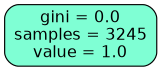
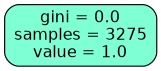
node "gini = 0.0 samples = 3245 value = 1.0": label "gini = 0.0 samples = 3245 value = 1.0" -> "gini = 0.0 samples = 3275 value = 1.0"
